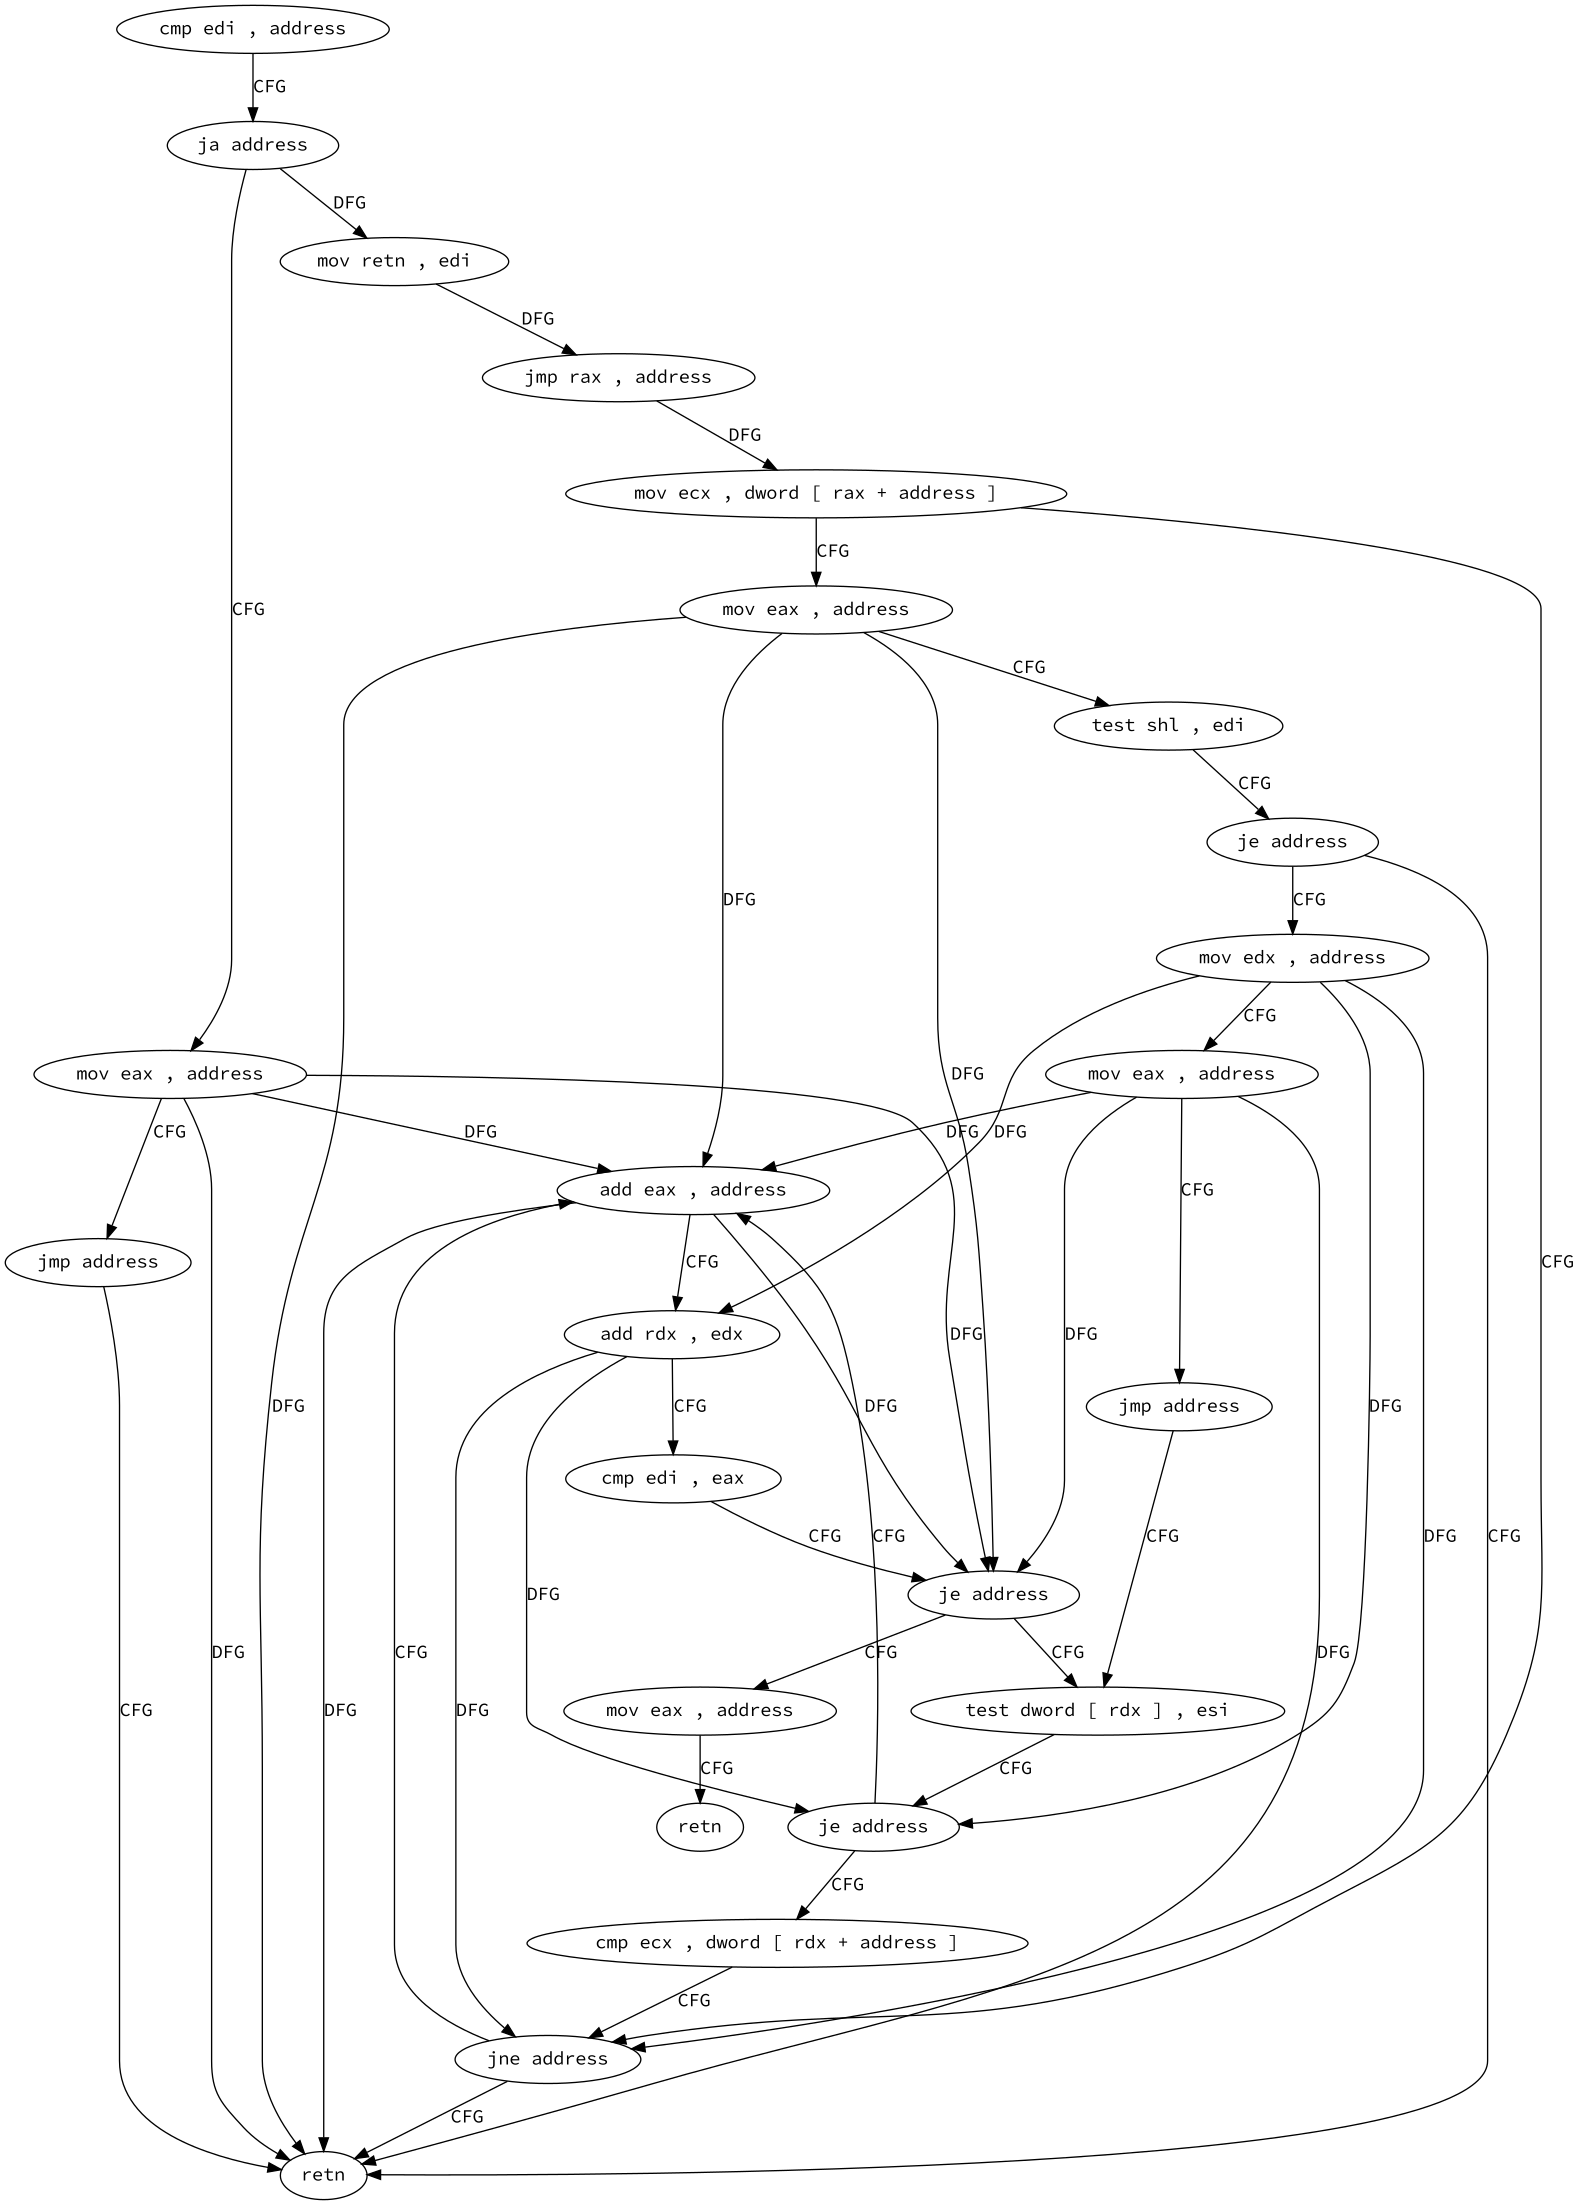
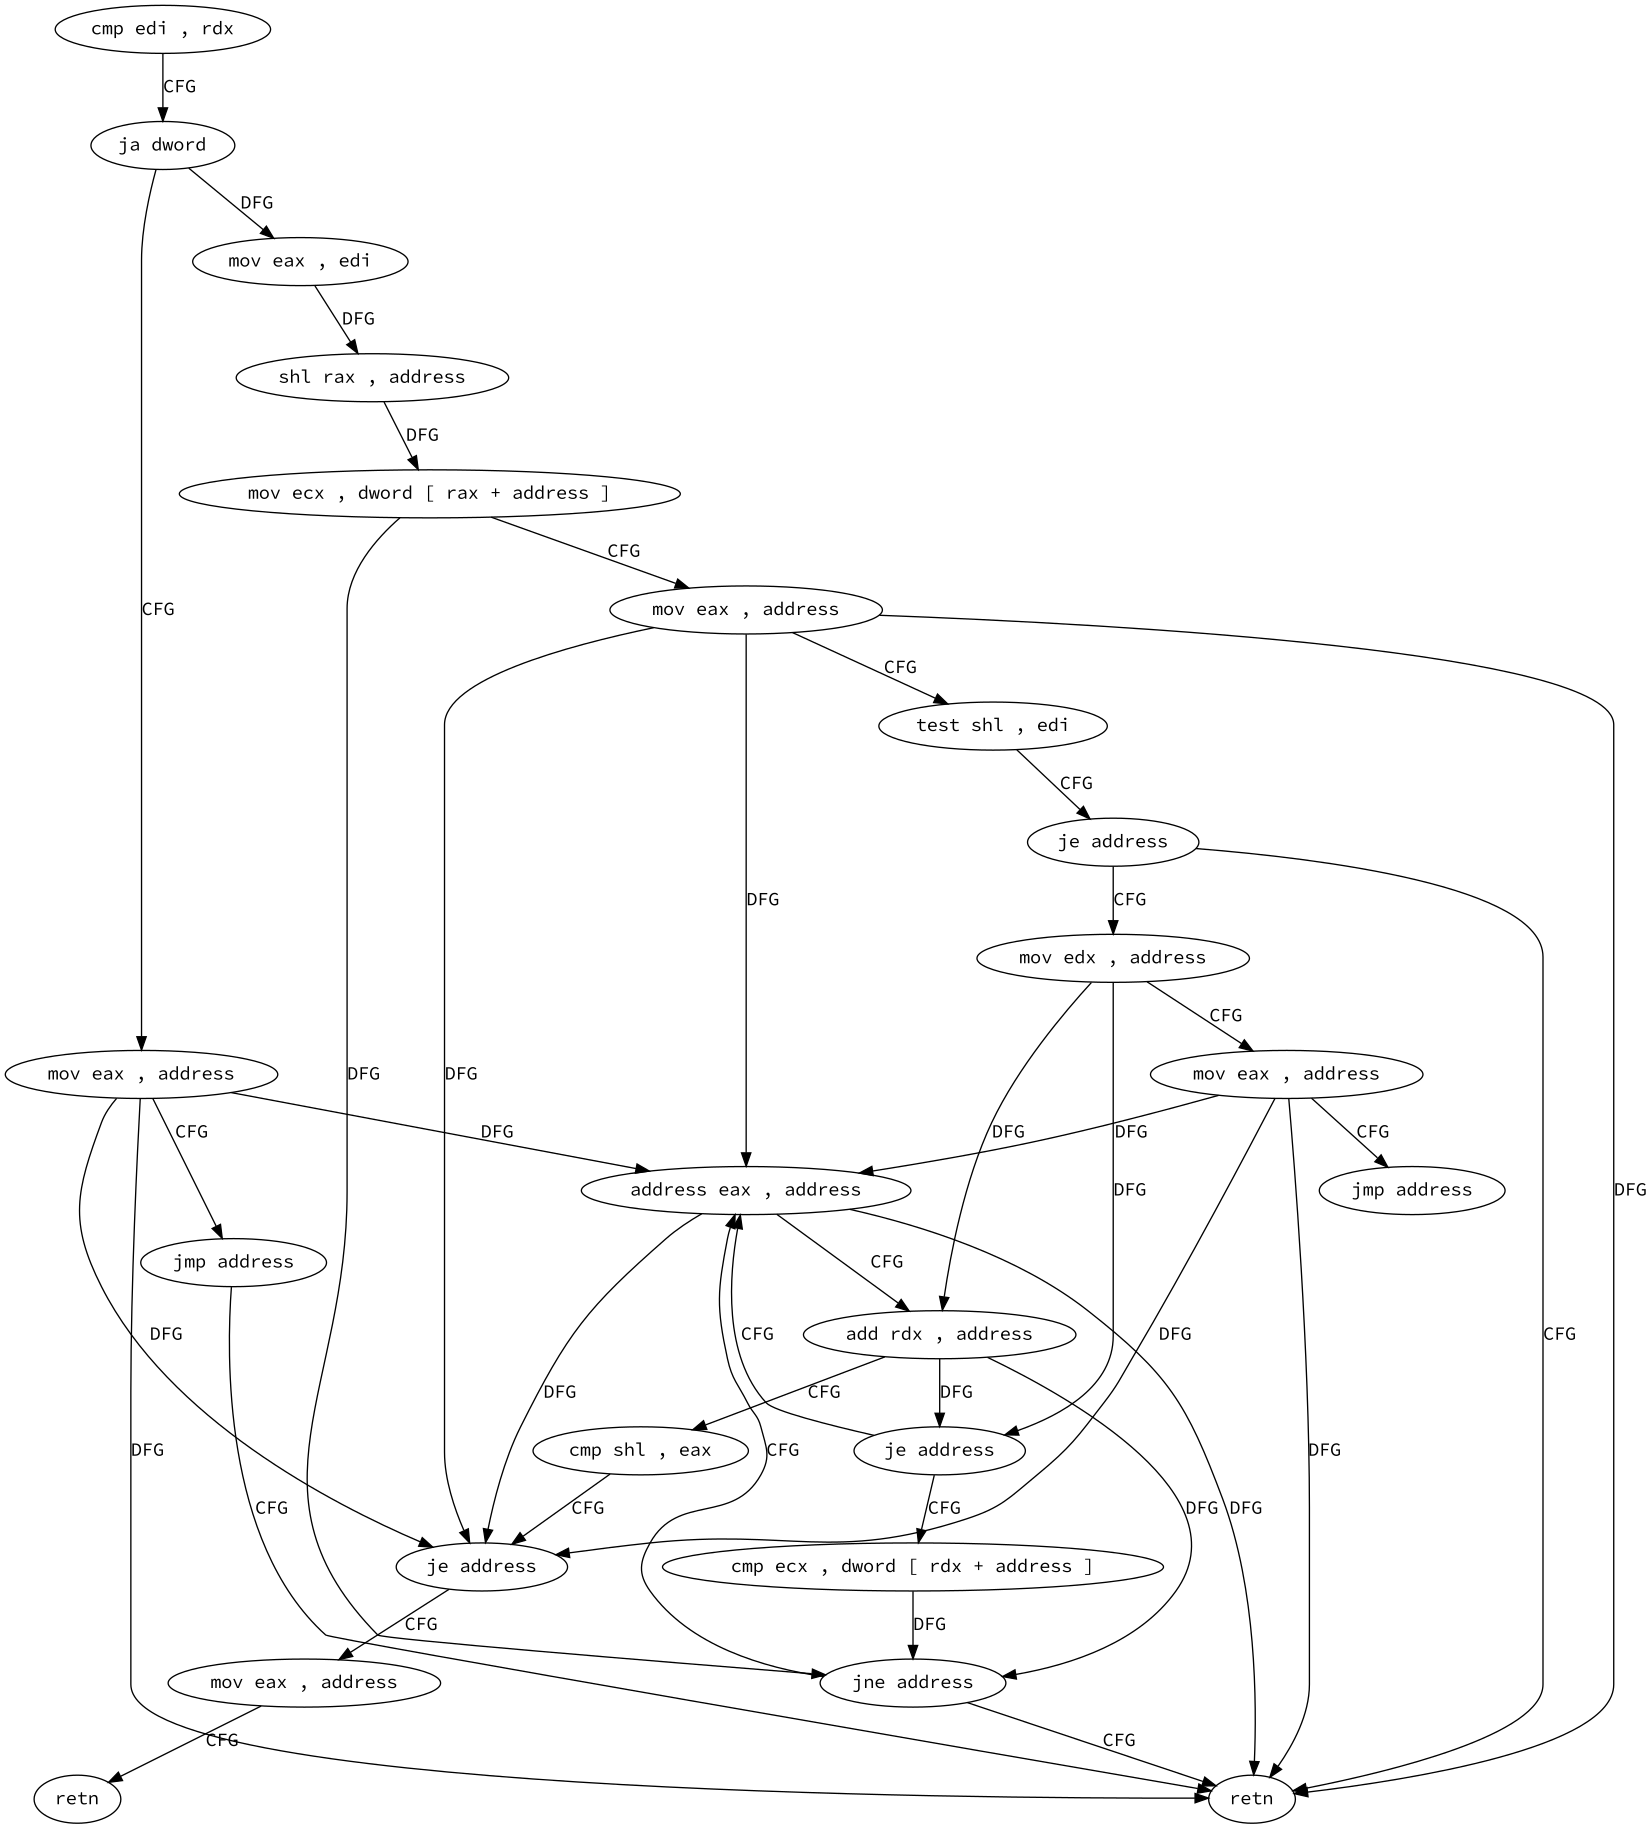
node "cmp edi , address": label "cmp edi , address" -> "cmp edi , rdx"
node "ja address": label "ja address" -> "ja dword"
node "mov retn , edi": label "mov retn , edi" -> "mov eax , edi"
node "jmp rax , address": label "jmp rax , address" -> "shl rax , address"
node "add eax , address": label "add eax , address" -> "address eax , address"
edge "mov ecx , dword [ rax + address ]" -> "jne address": label "CFG" -> "DFG"
node "add rdx , edx": label "add rdx , edx" -> "add rdx , address"
node "cmp edi , eax": label "cmp edi , eax" -> "cmp shl , eax"
node "test dword [ rdx ] , esi": removed
edge "mov edx , address" -> "jne address": removed, label "DFG"
edge "cmp ecx , dword [ rdx + address ]" -> "jne address": label "CFG" -> "DFG"
